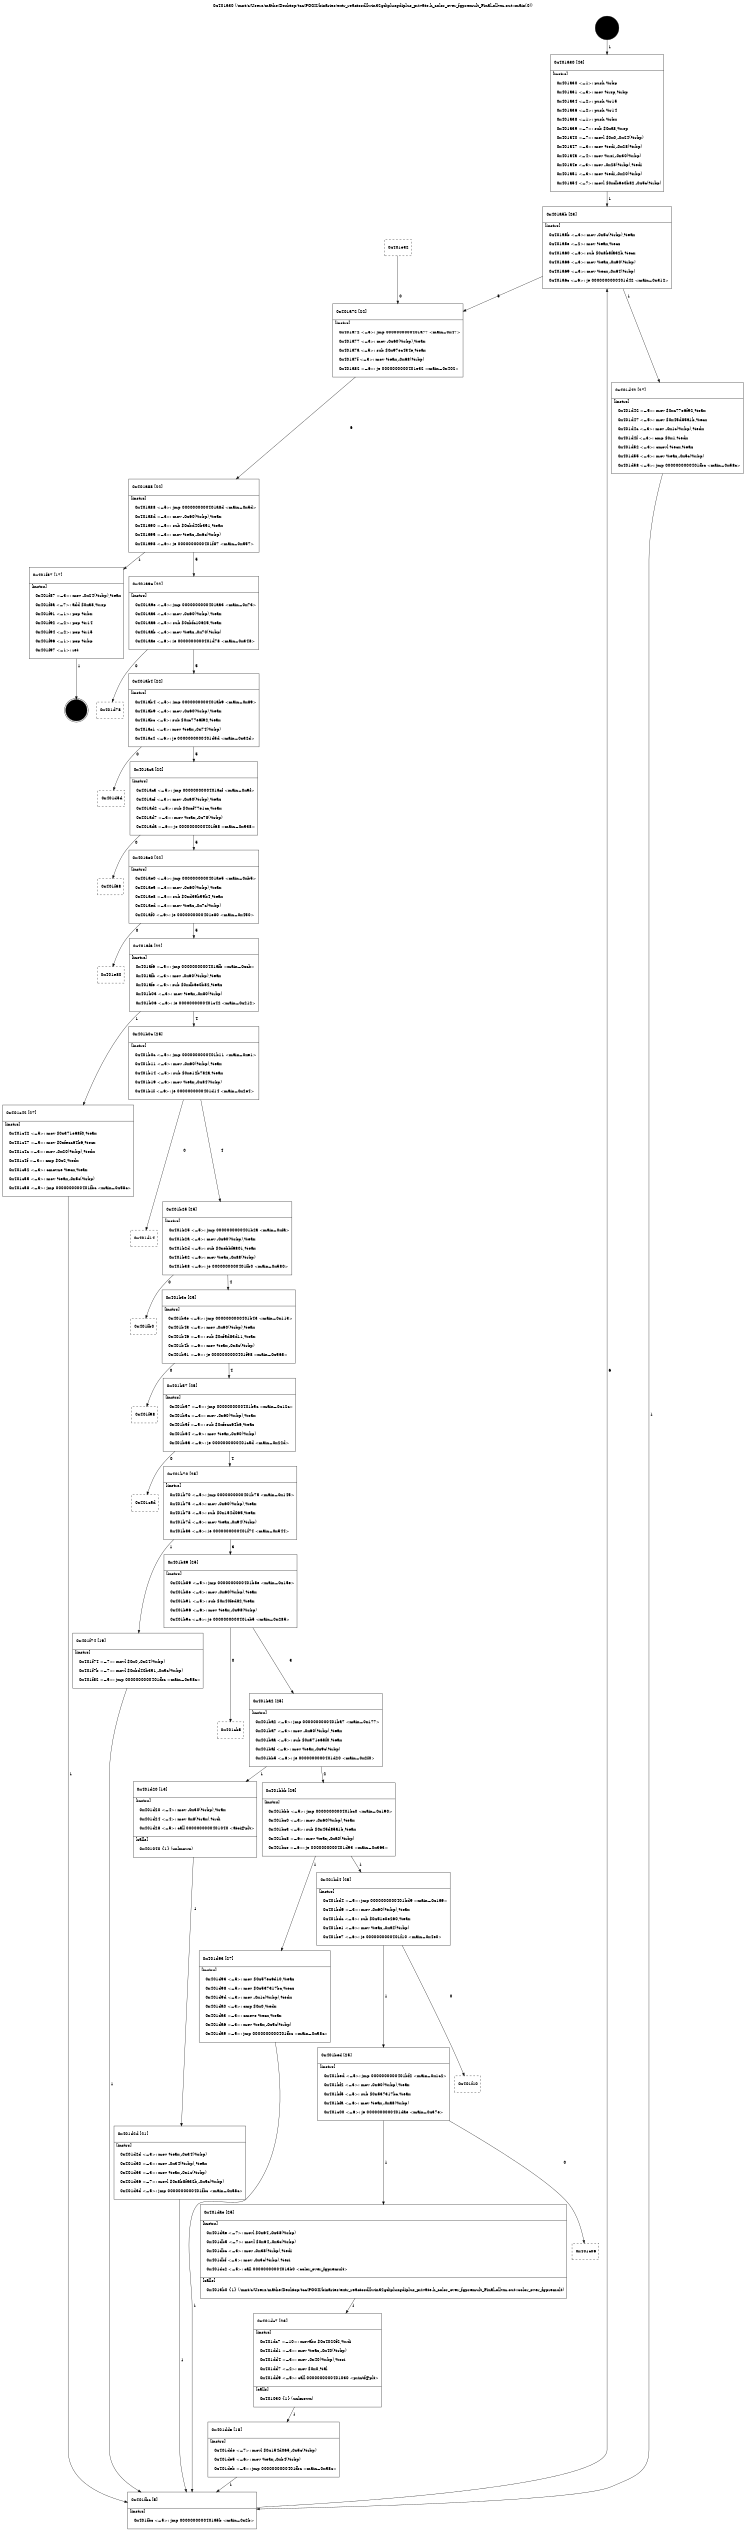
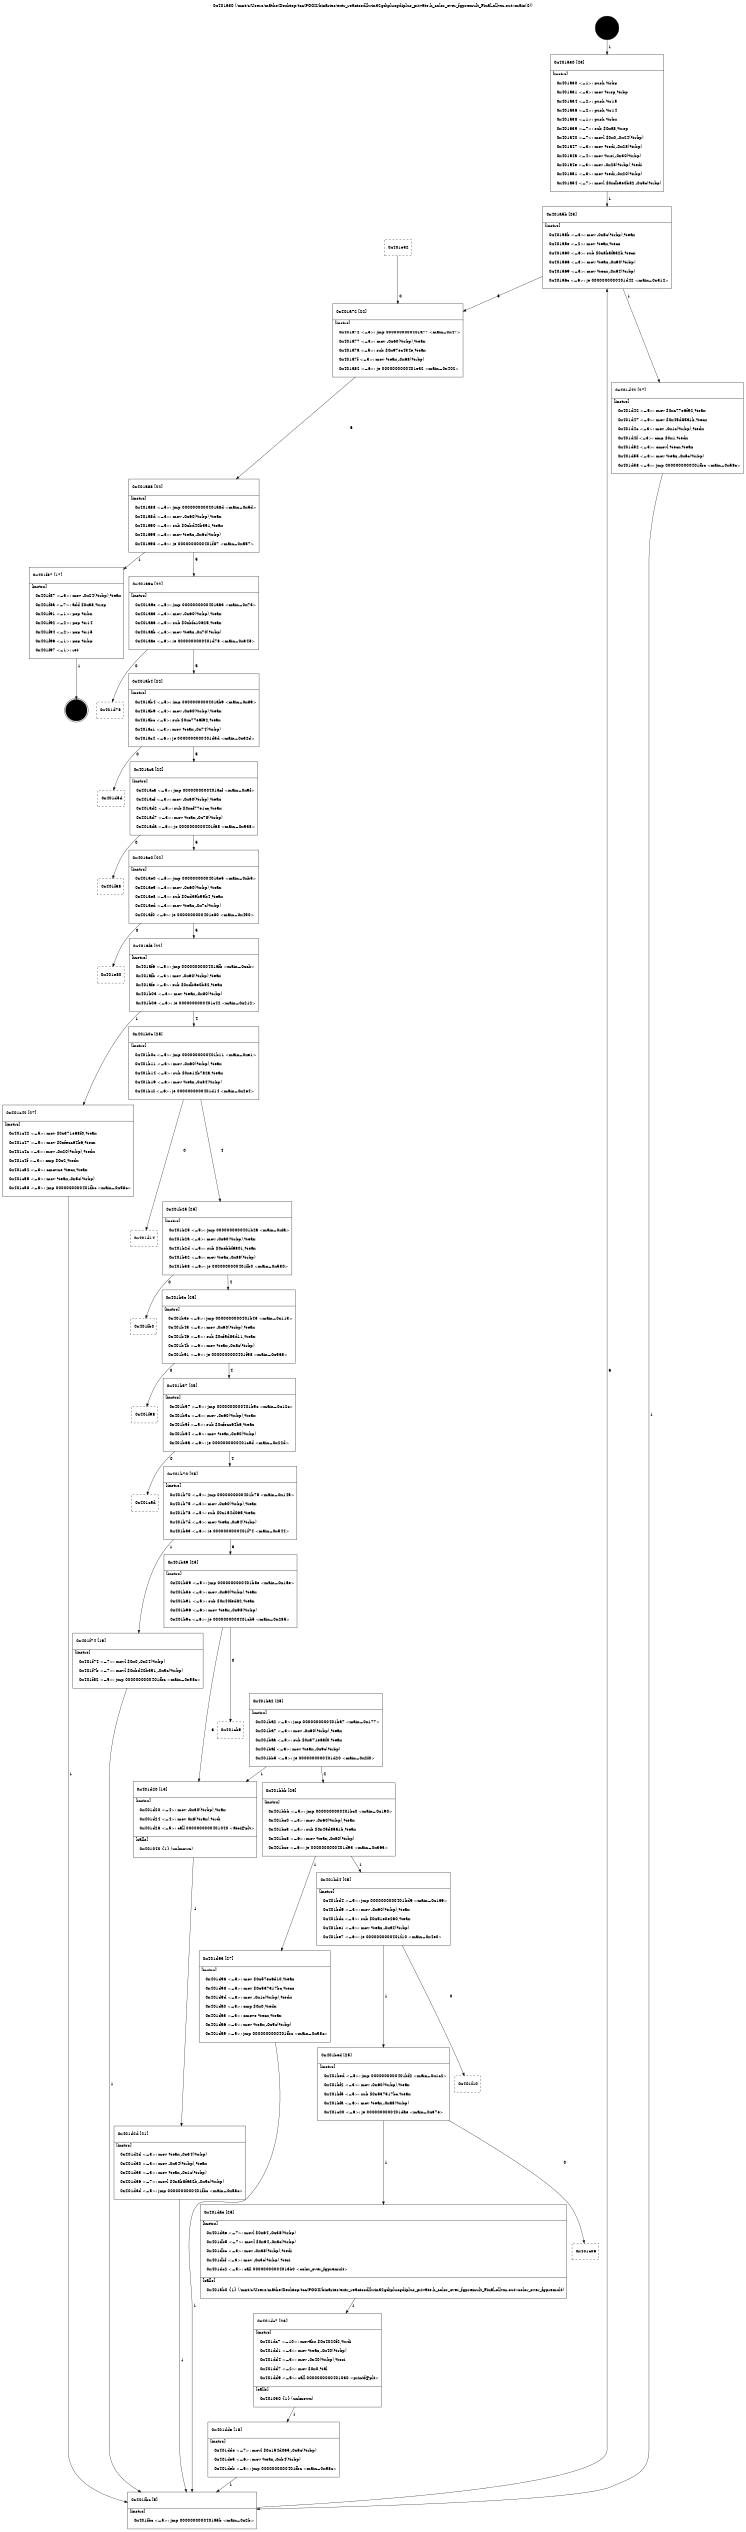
edge "0x401b89 [25]" -> "0x401ba2 [25]": now "0x401b89 [25]" -> "0x401d20 [13]"
